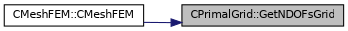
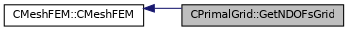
edge "CMeshFEM::CMeshFEM" -> "CPrimalGrid::GetNDOFsGrid": reversed
